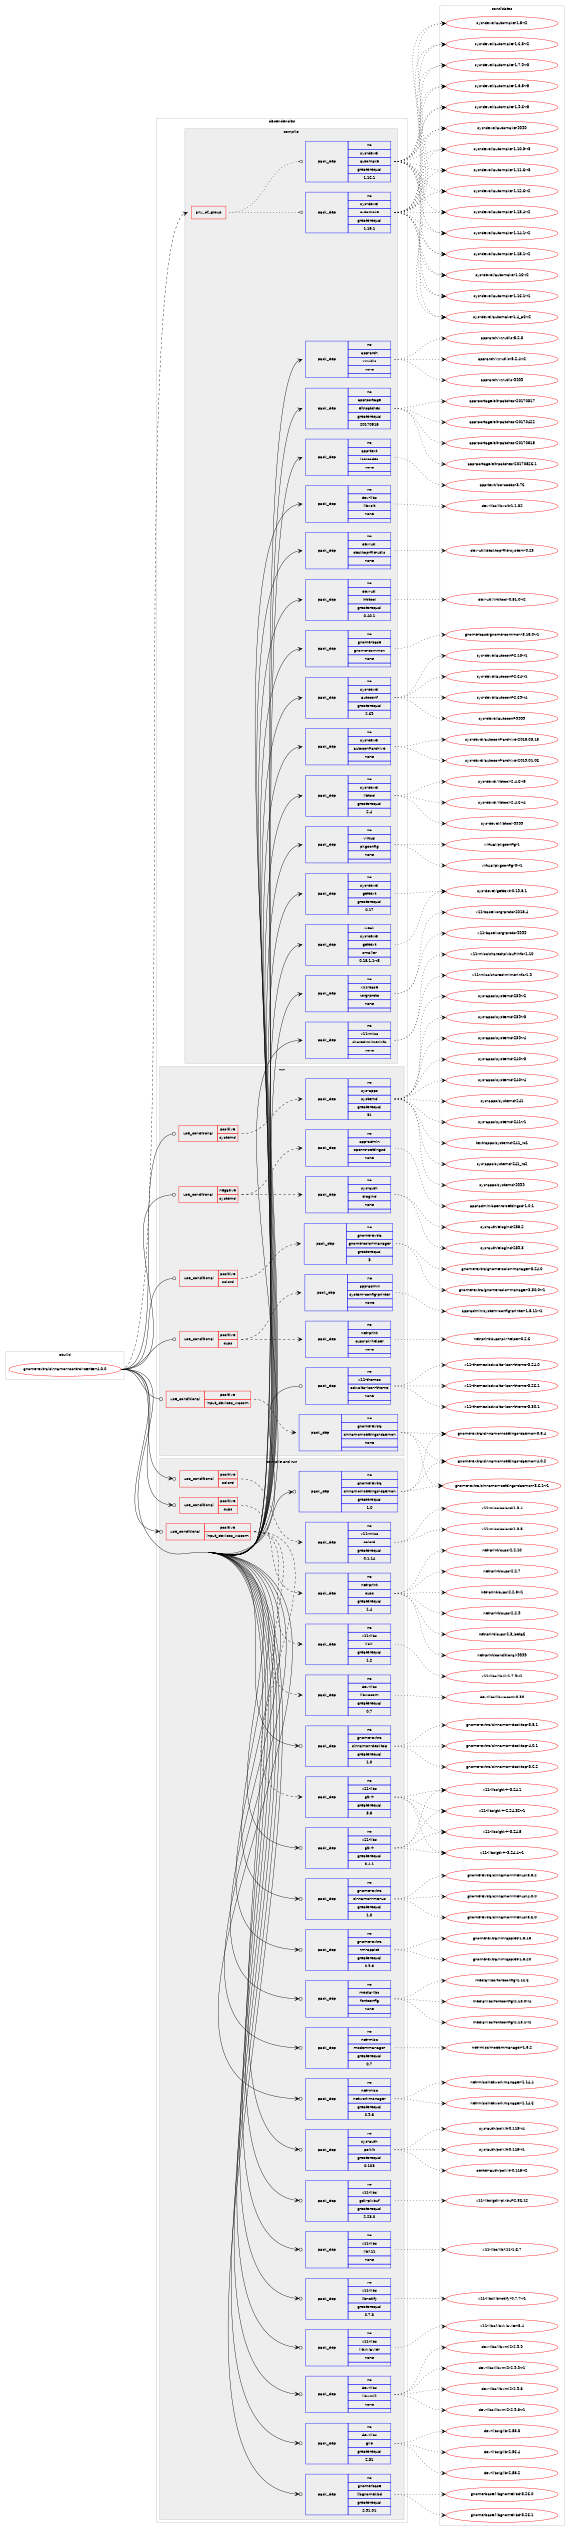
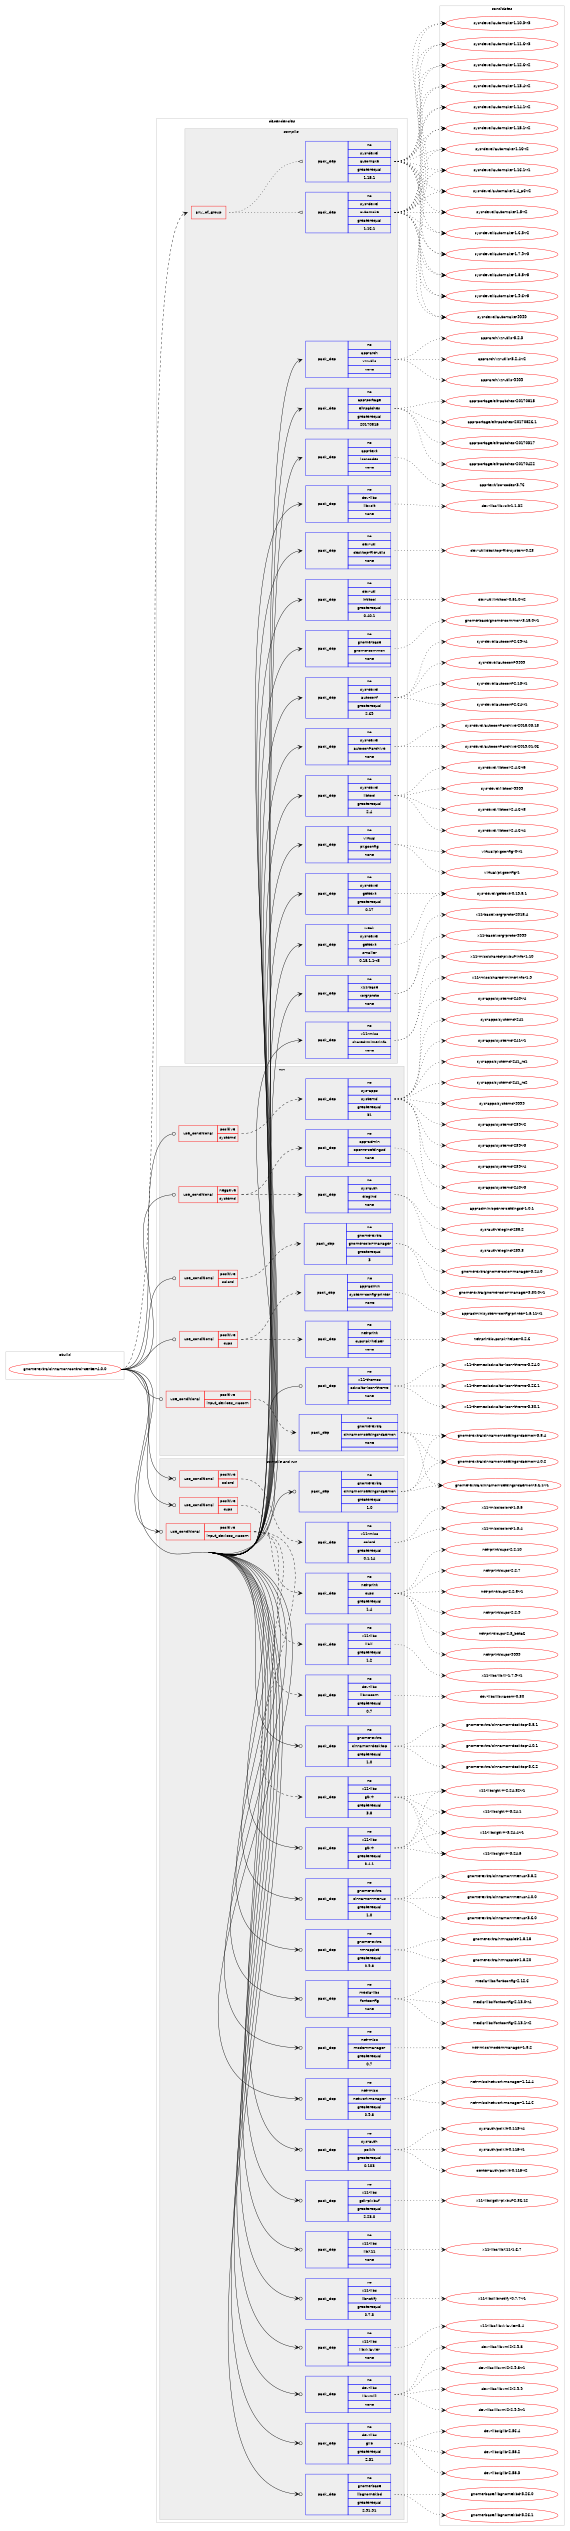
node "sys-devel/libtool-2.4.6-r5": added
node "text-apps/systemd-241_rc1": label "text-apps/systemd-241_rc1" -> "sys-apps/systemd-241_rc1"
node "net-print/conditional-9999": label "net-print/conditional-9999" -> "net-print/cups-9999"
